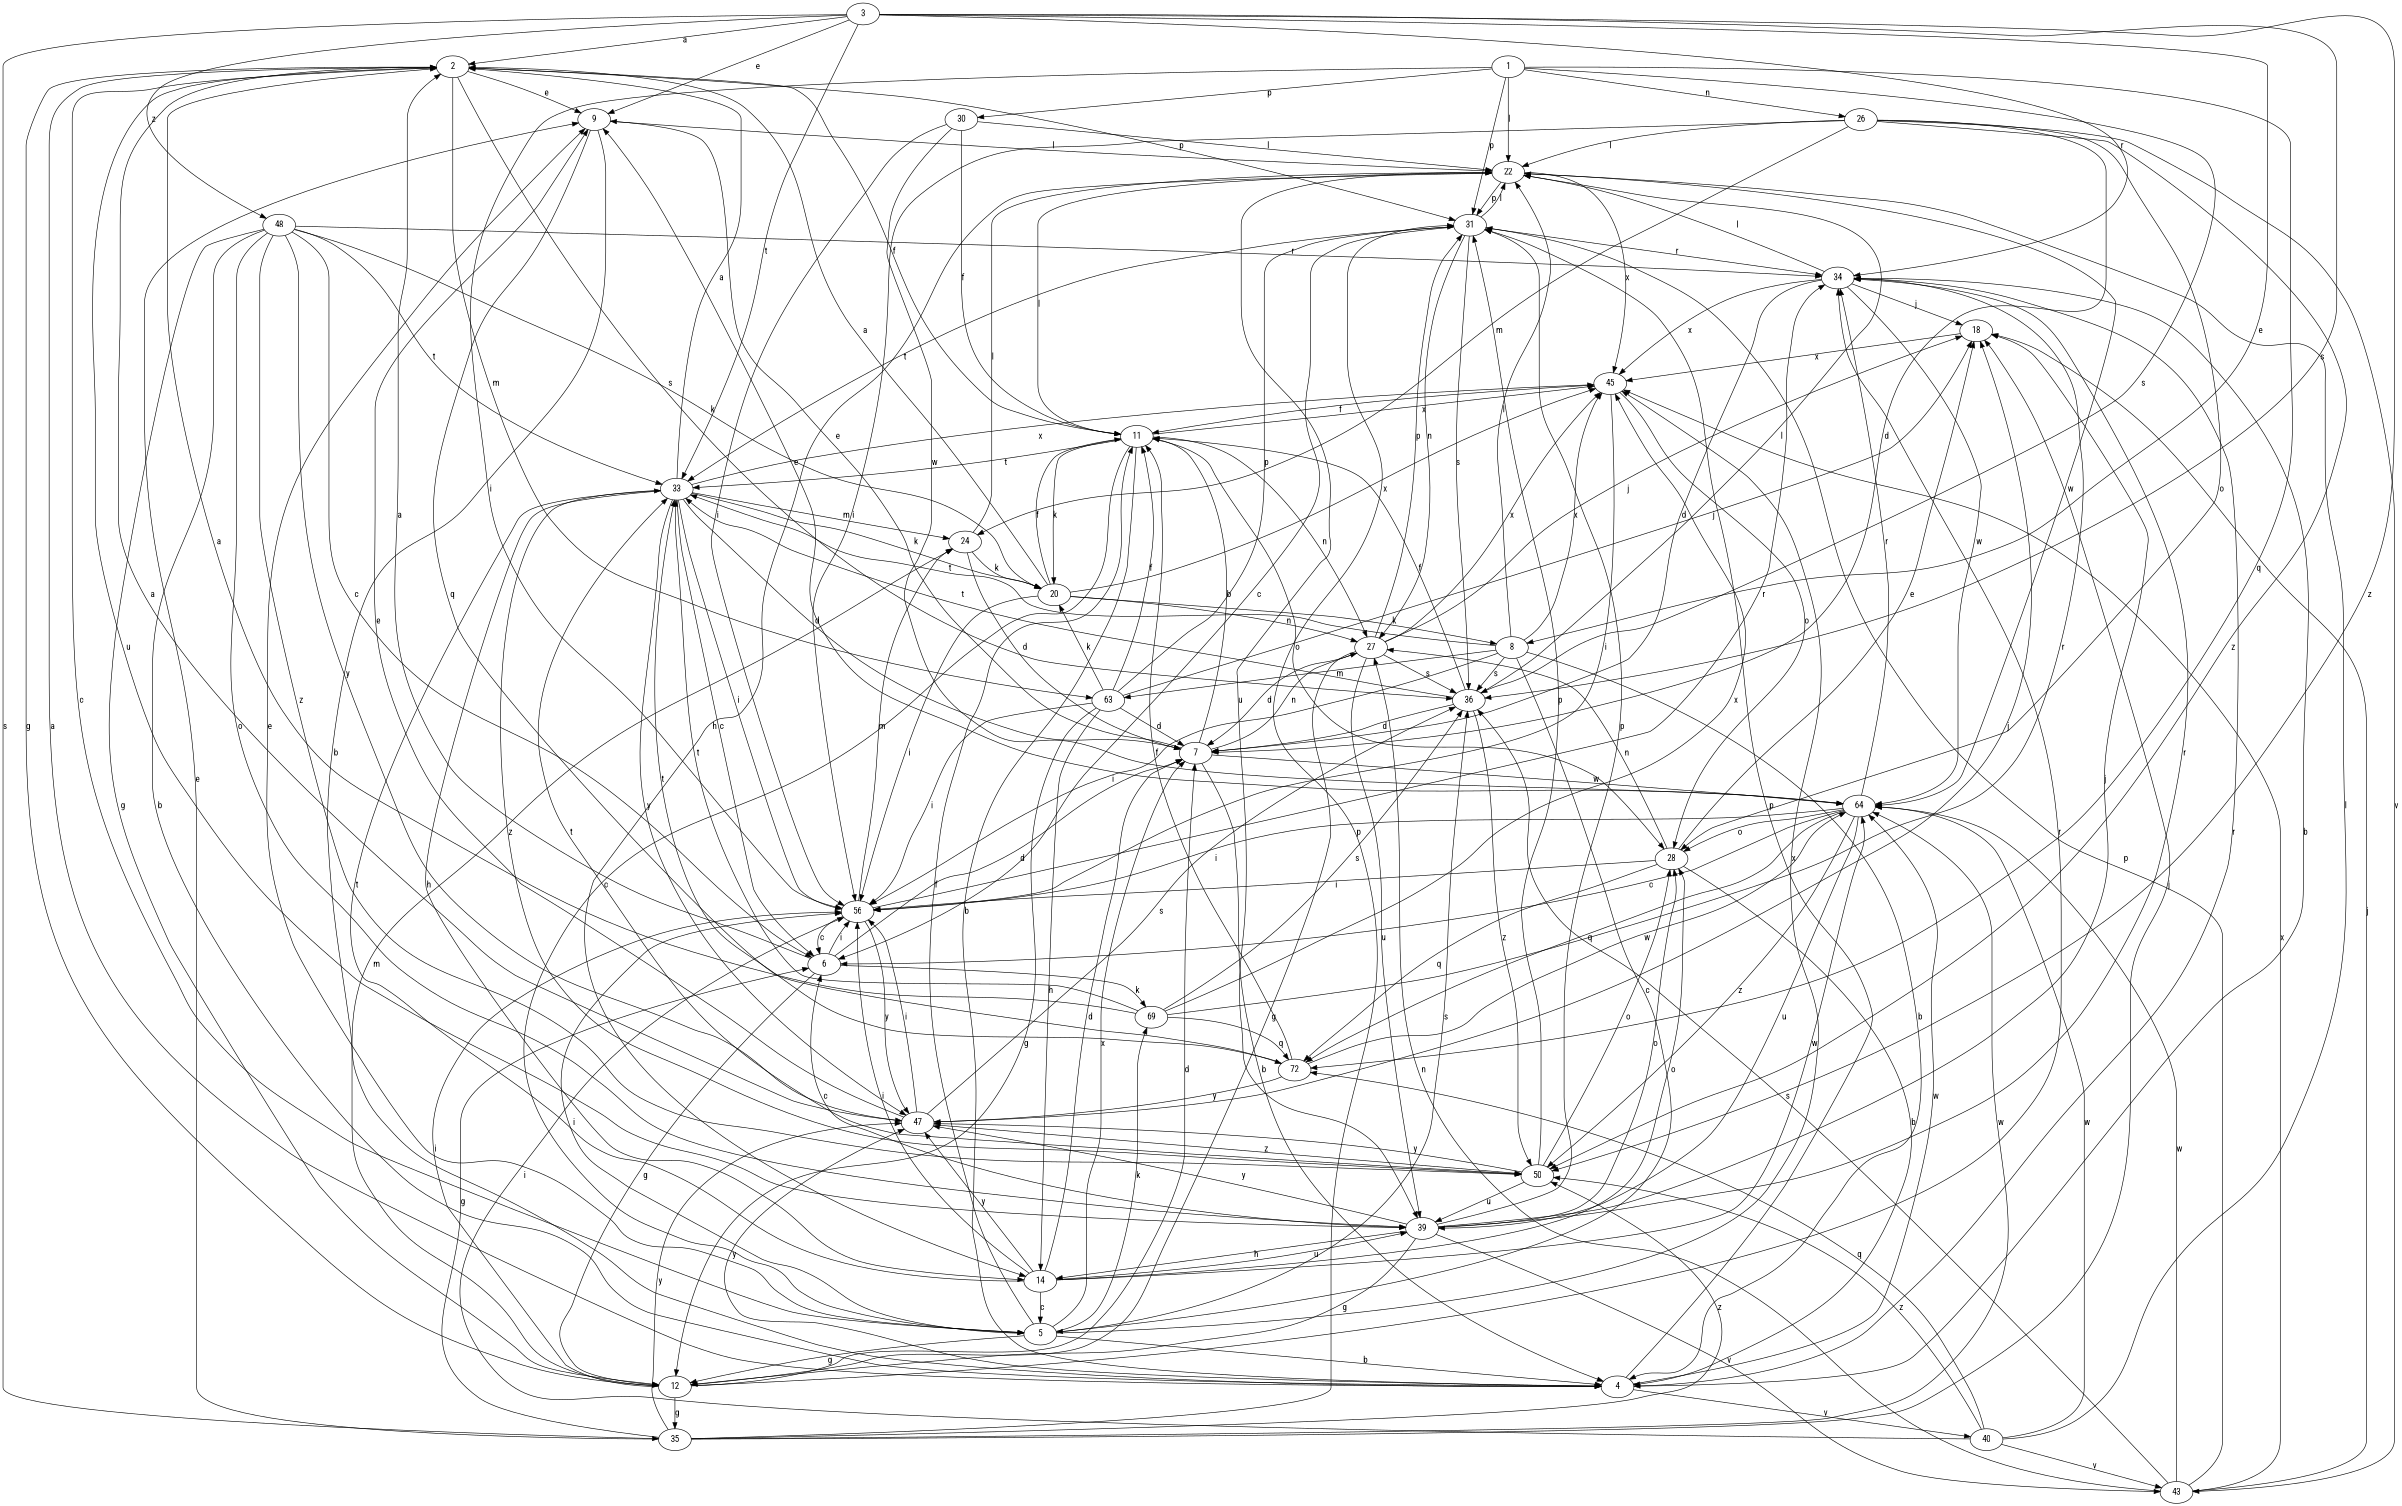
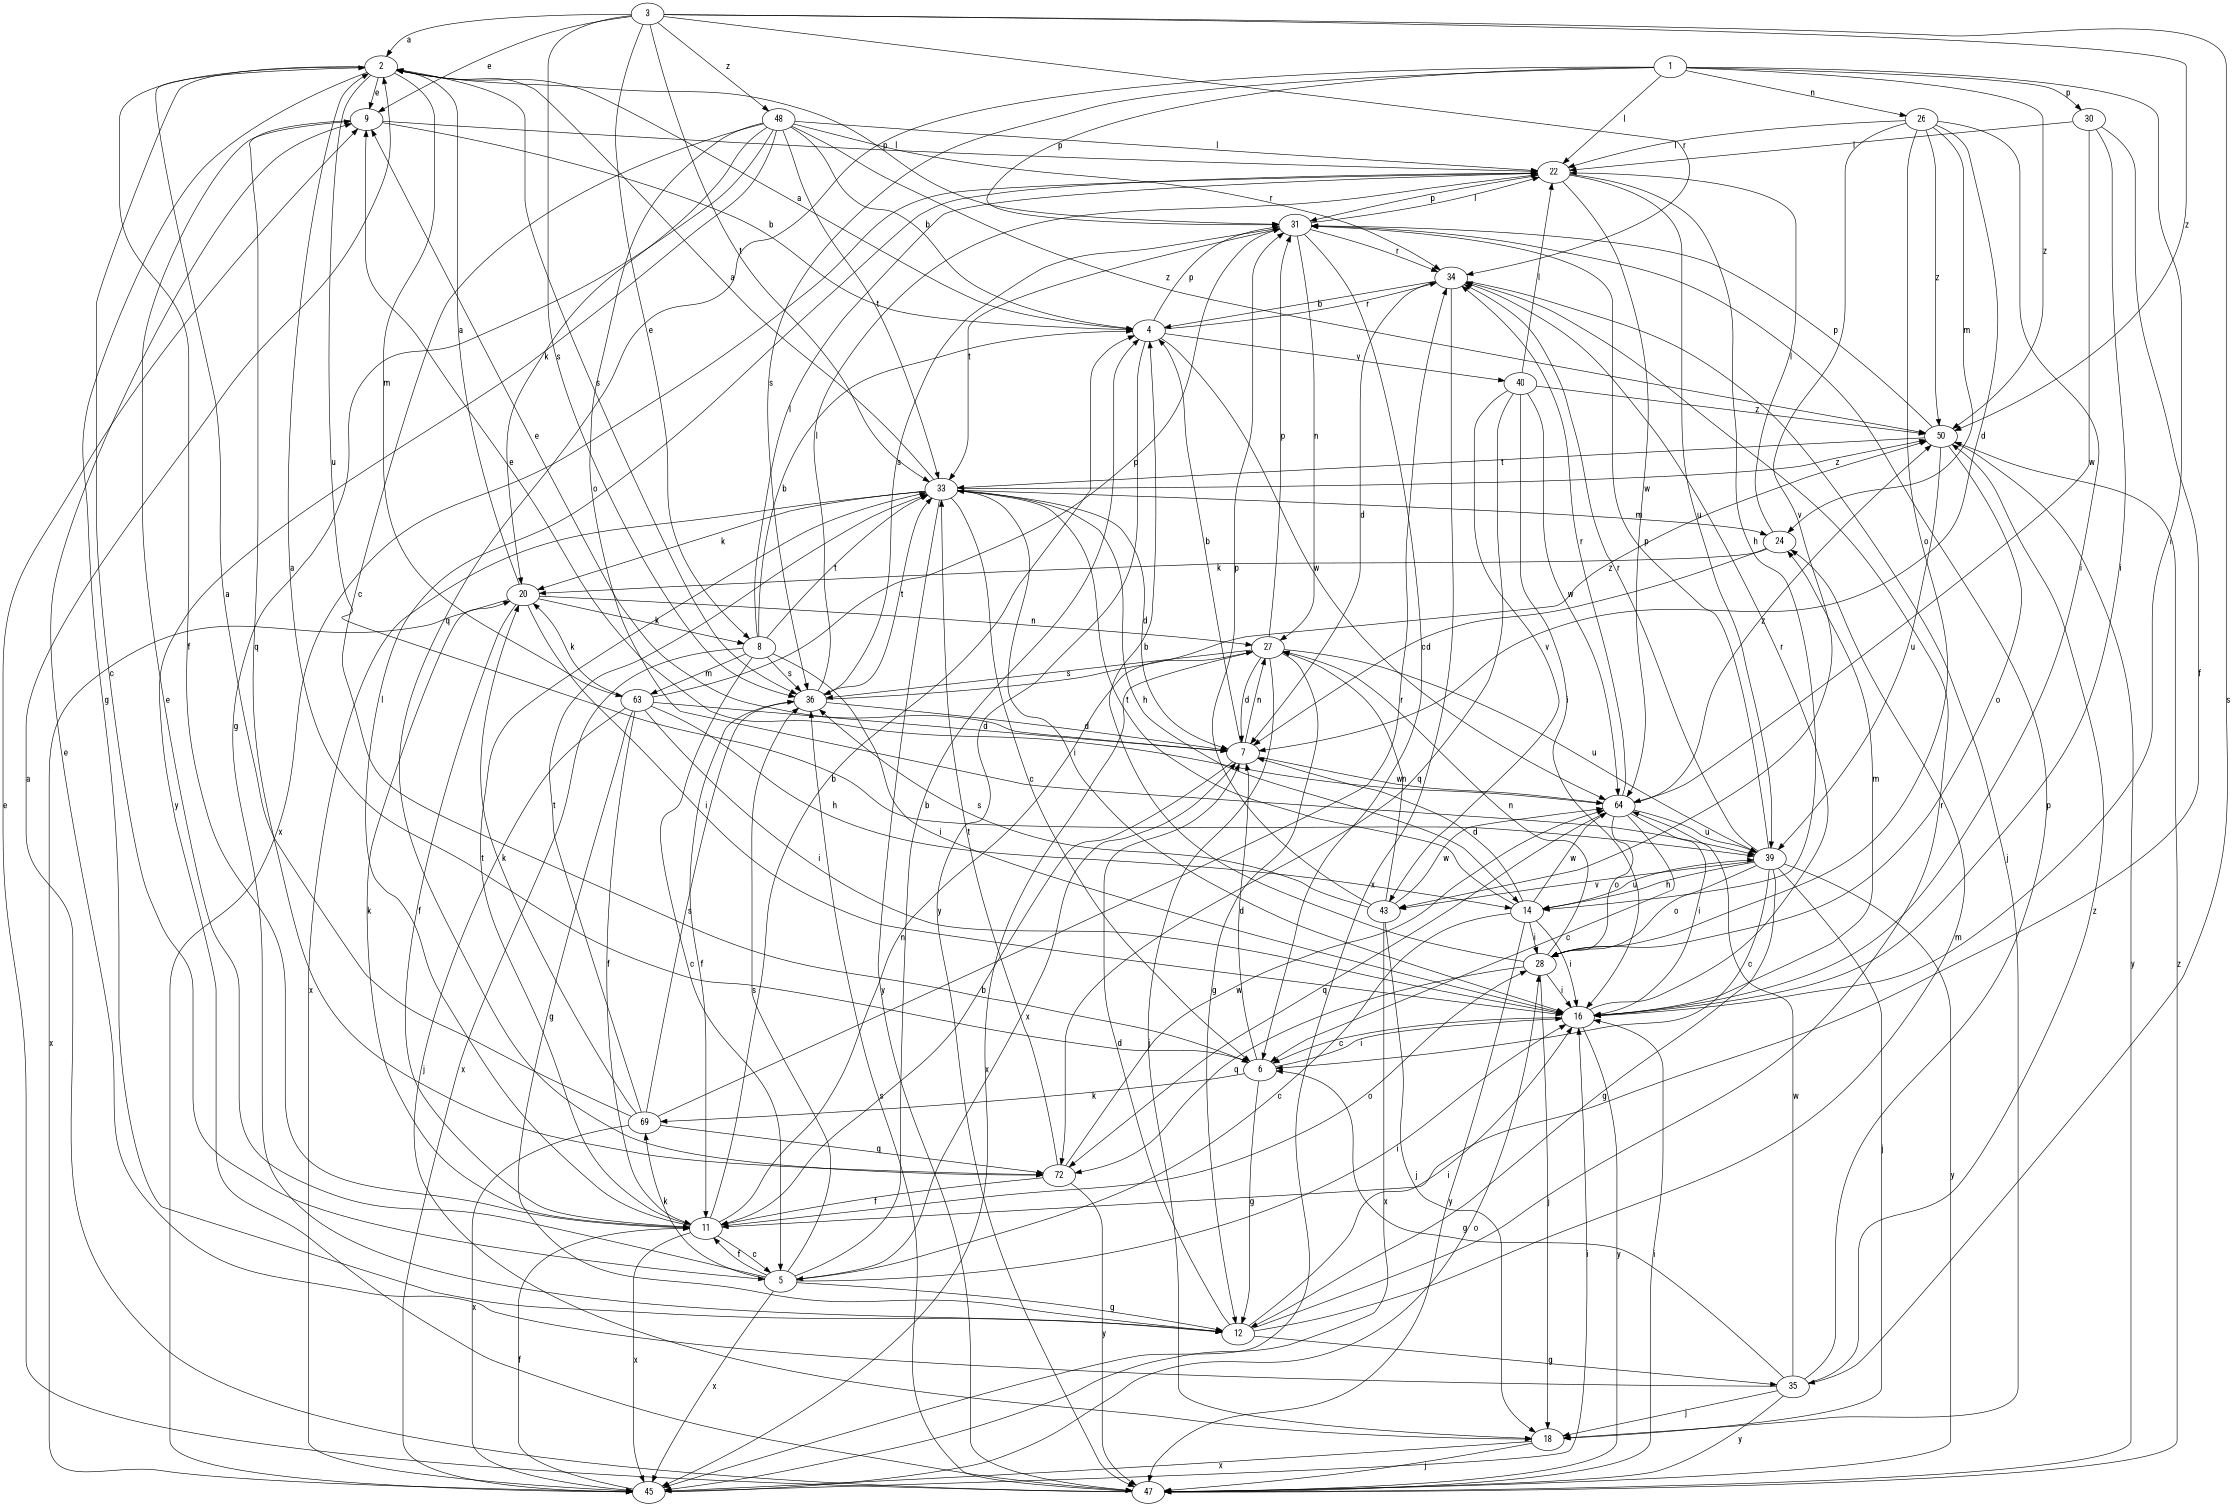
edge "1" -> "50": added, label "z"
edge "34" -> "22": now "48" -> "22"
edge "34" -> "64": removed, label "w"
edge "28" -> "18": label "e" -> "j"
edge "69" -> "20": added, label "k"
node "56": label "56" -> "16"
edge "47" -> "18": reversed
edge "14" -> "28": label "o" -> "i"
